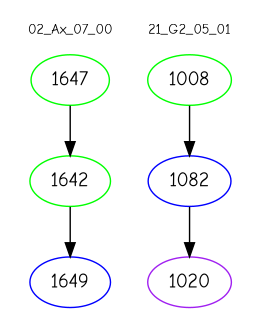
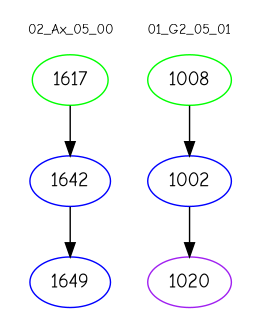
cluster "02_Ax_07_00": label "02_Ax_07_00" -> "02_Ax_05_00"
cluster "21_G2_05_01": label "21_G2_05_01" -> "01_G2_05_01"
node "1647": label "1647" -> "1617"
node "1642": color green -> blue
node "1082": label "1082" -> "1002"
